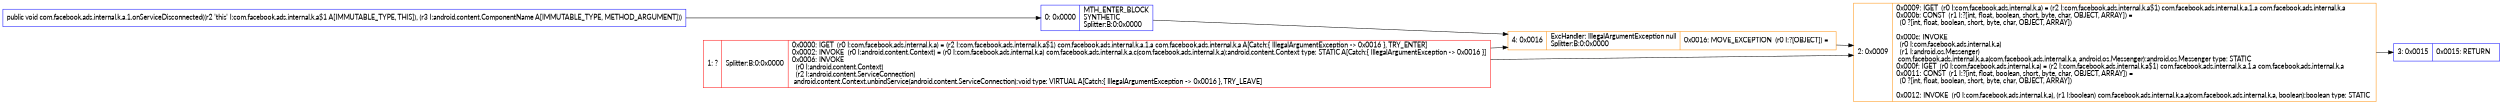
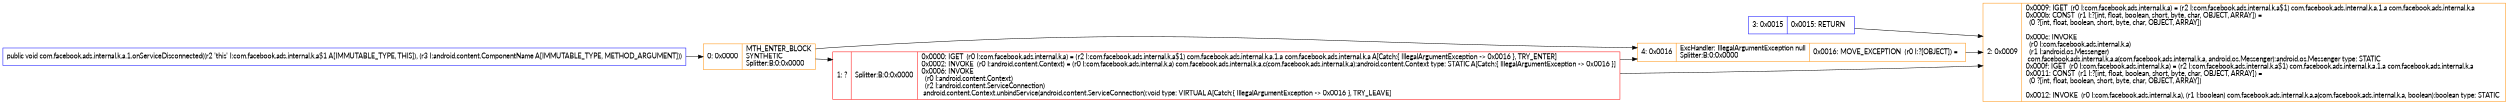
node "0: 0x0000": color blue -> darkorange
edge "2: 0x0009" -> "3: 0x0015": reversed
edge "0: 0x0000" -> "1: ?": added
